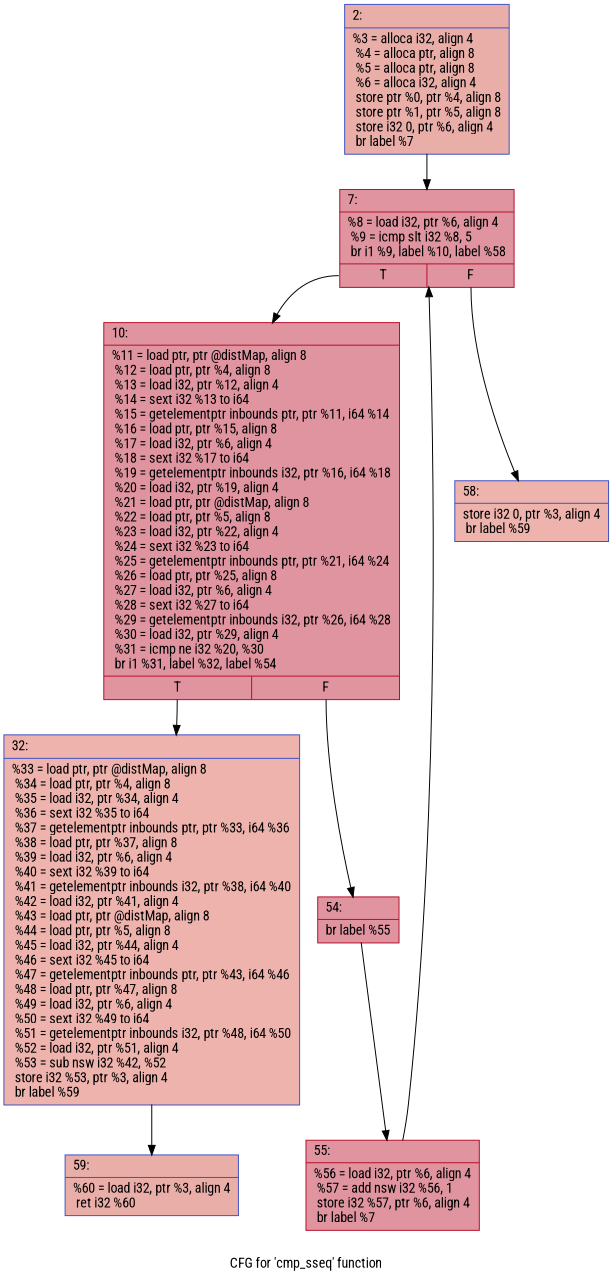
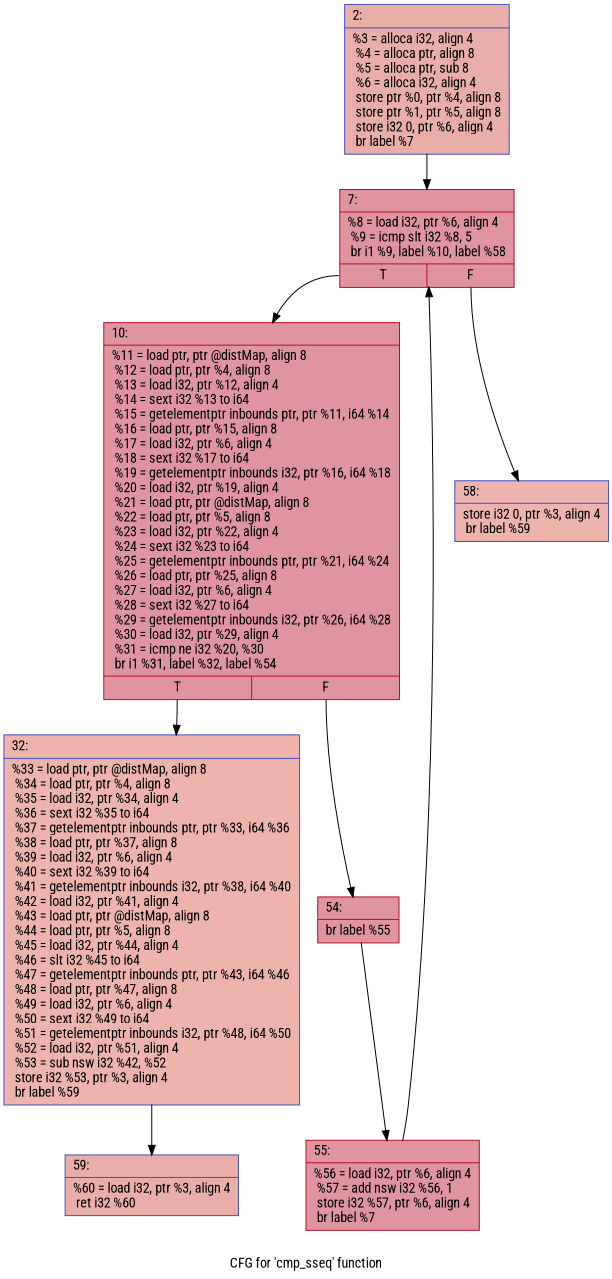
node "2:": text "%5 = alloca ptr, align 8" -> "%5 = alloca ptr, sub 8"
node "32:": text "%46 = sext i32 %45 to i64" -> "%46 = slt i32 %45 to i64"
